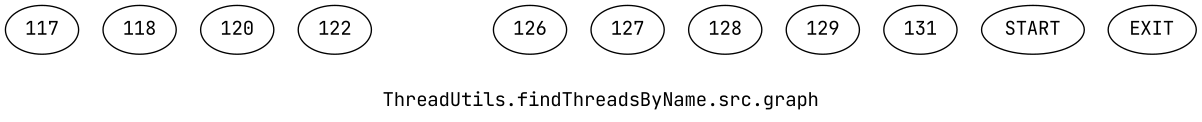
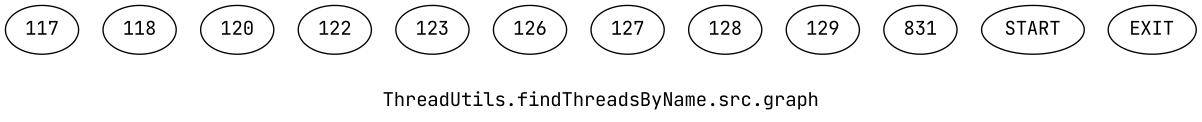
node "123": added
node "131": label "131" -> "831"
